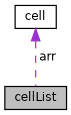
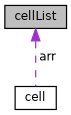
edge "cellList" -> "cell": reversed
